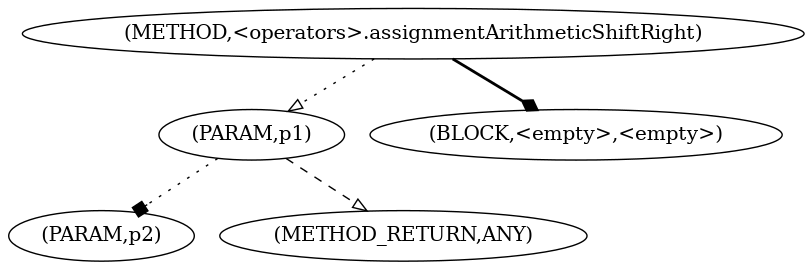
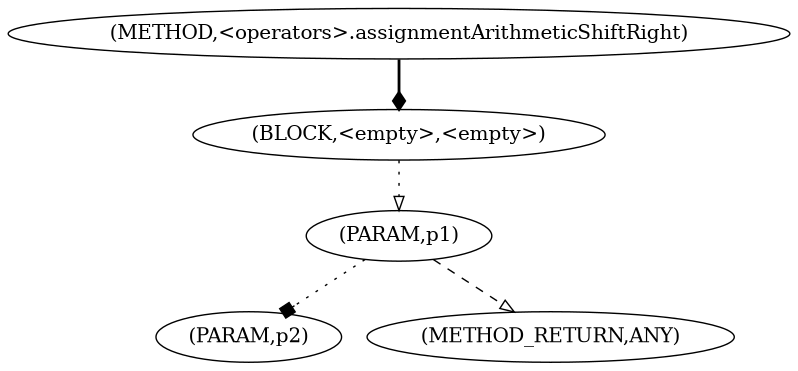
edge "(METHOD,<operators>.assignmentArithmeticShiftRight)" -> "(PARAM,p1)": now "(BLOCK,<empty>,<empty>)" -> "(PARAM,p1)"
